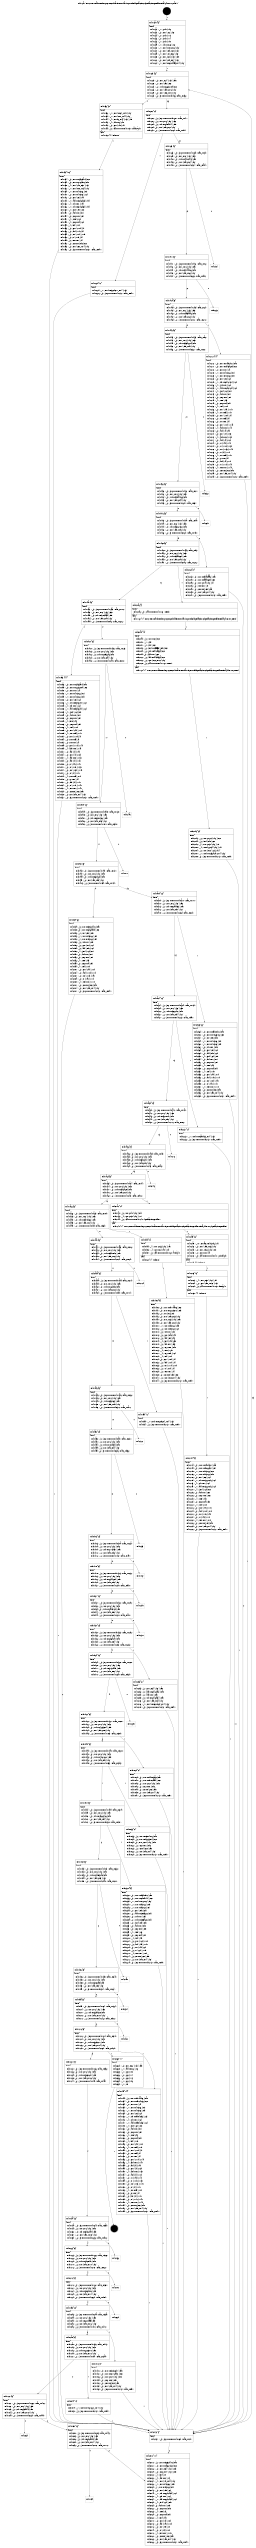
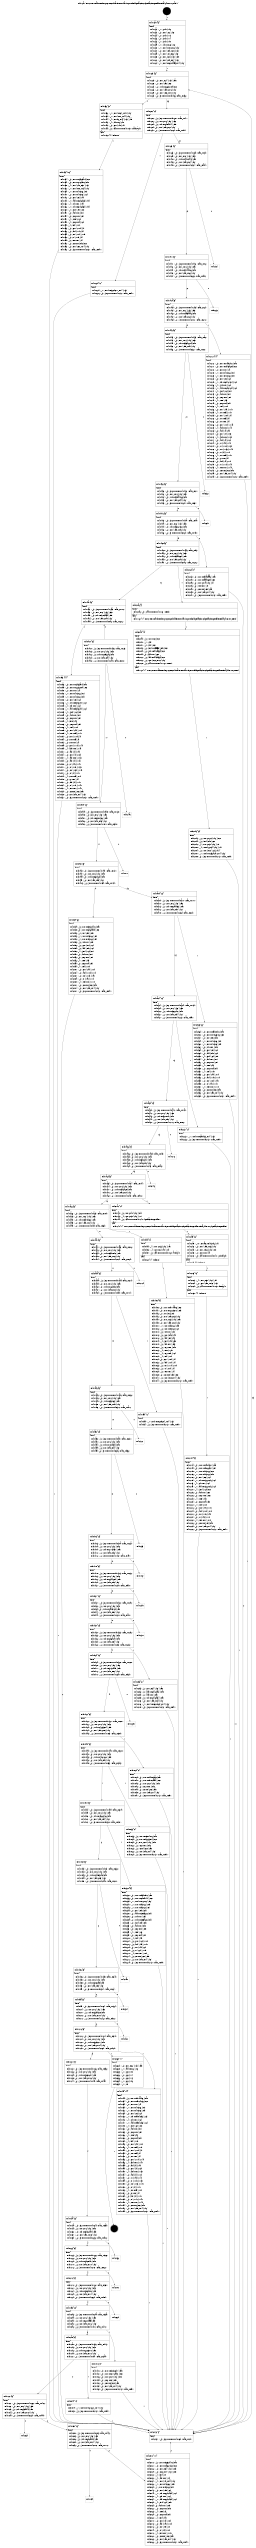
edge "0x4019a7 [25]" -> "0x4019c0 [25]": reversed
edge "0x401b82 [25]" -> "0x401b9b [25]": removed, label "8"
edge "0x402737 [5]" -> "0x40201c [111]": reversed
